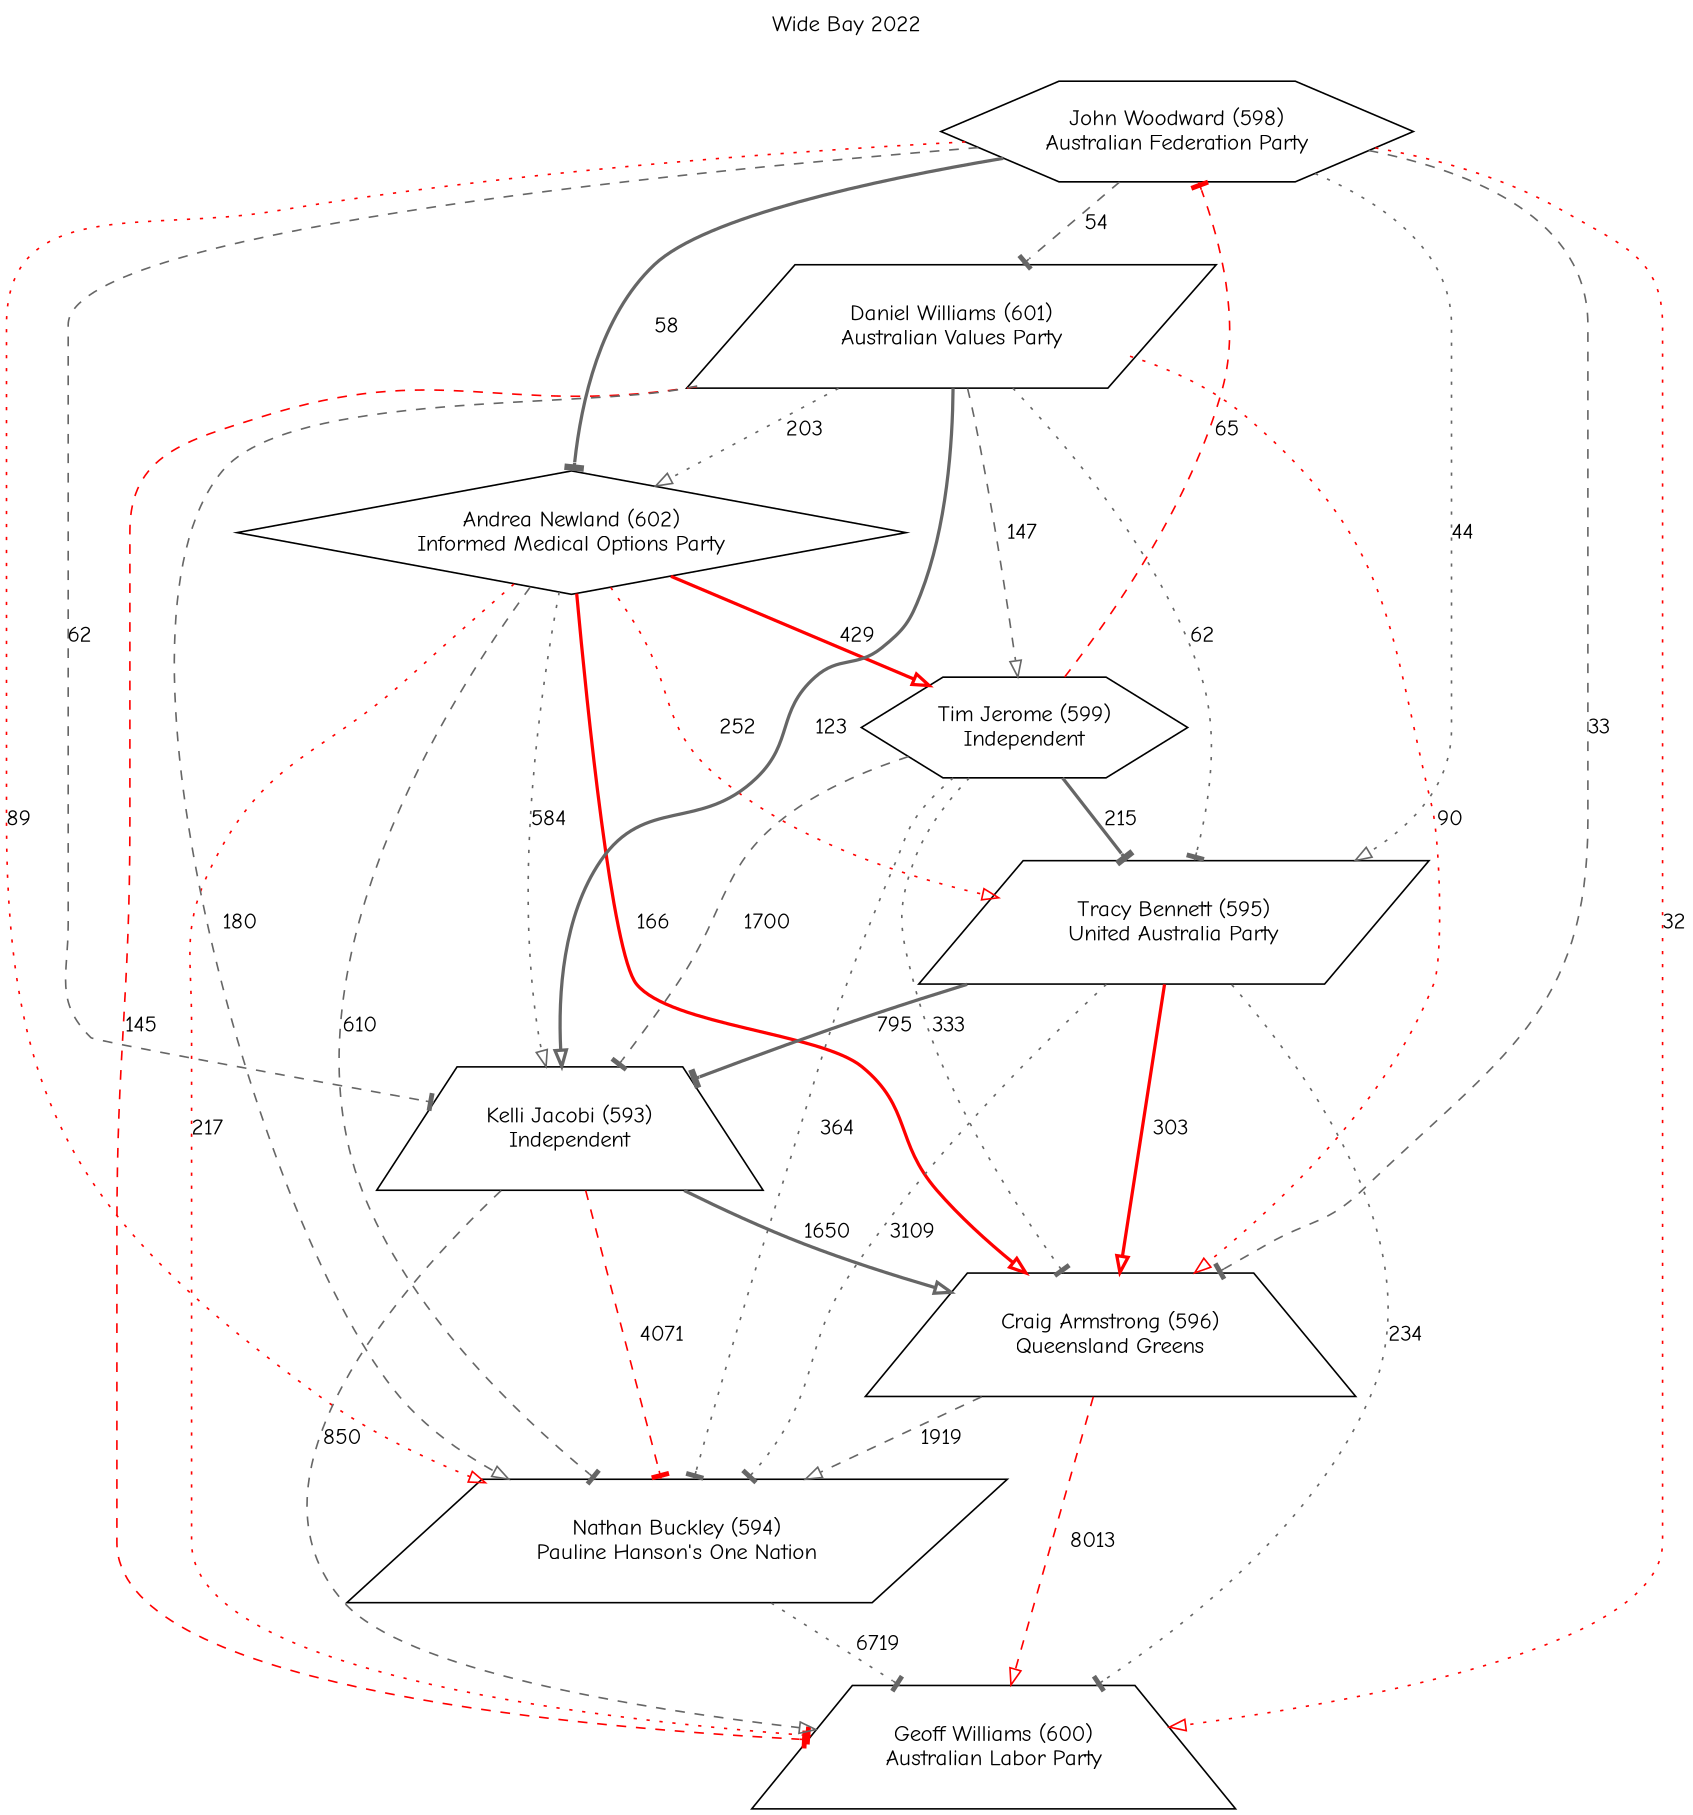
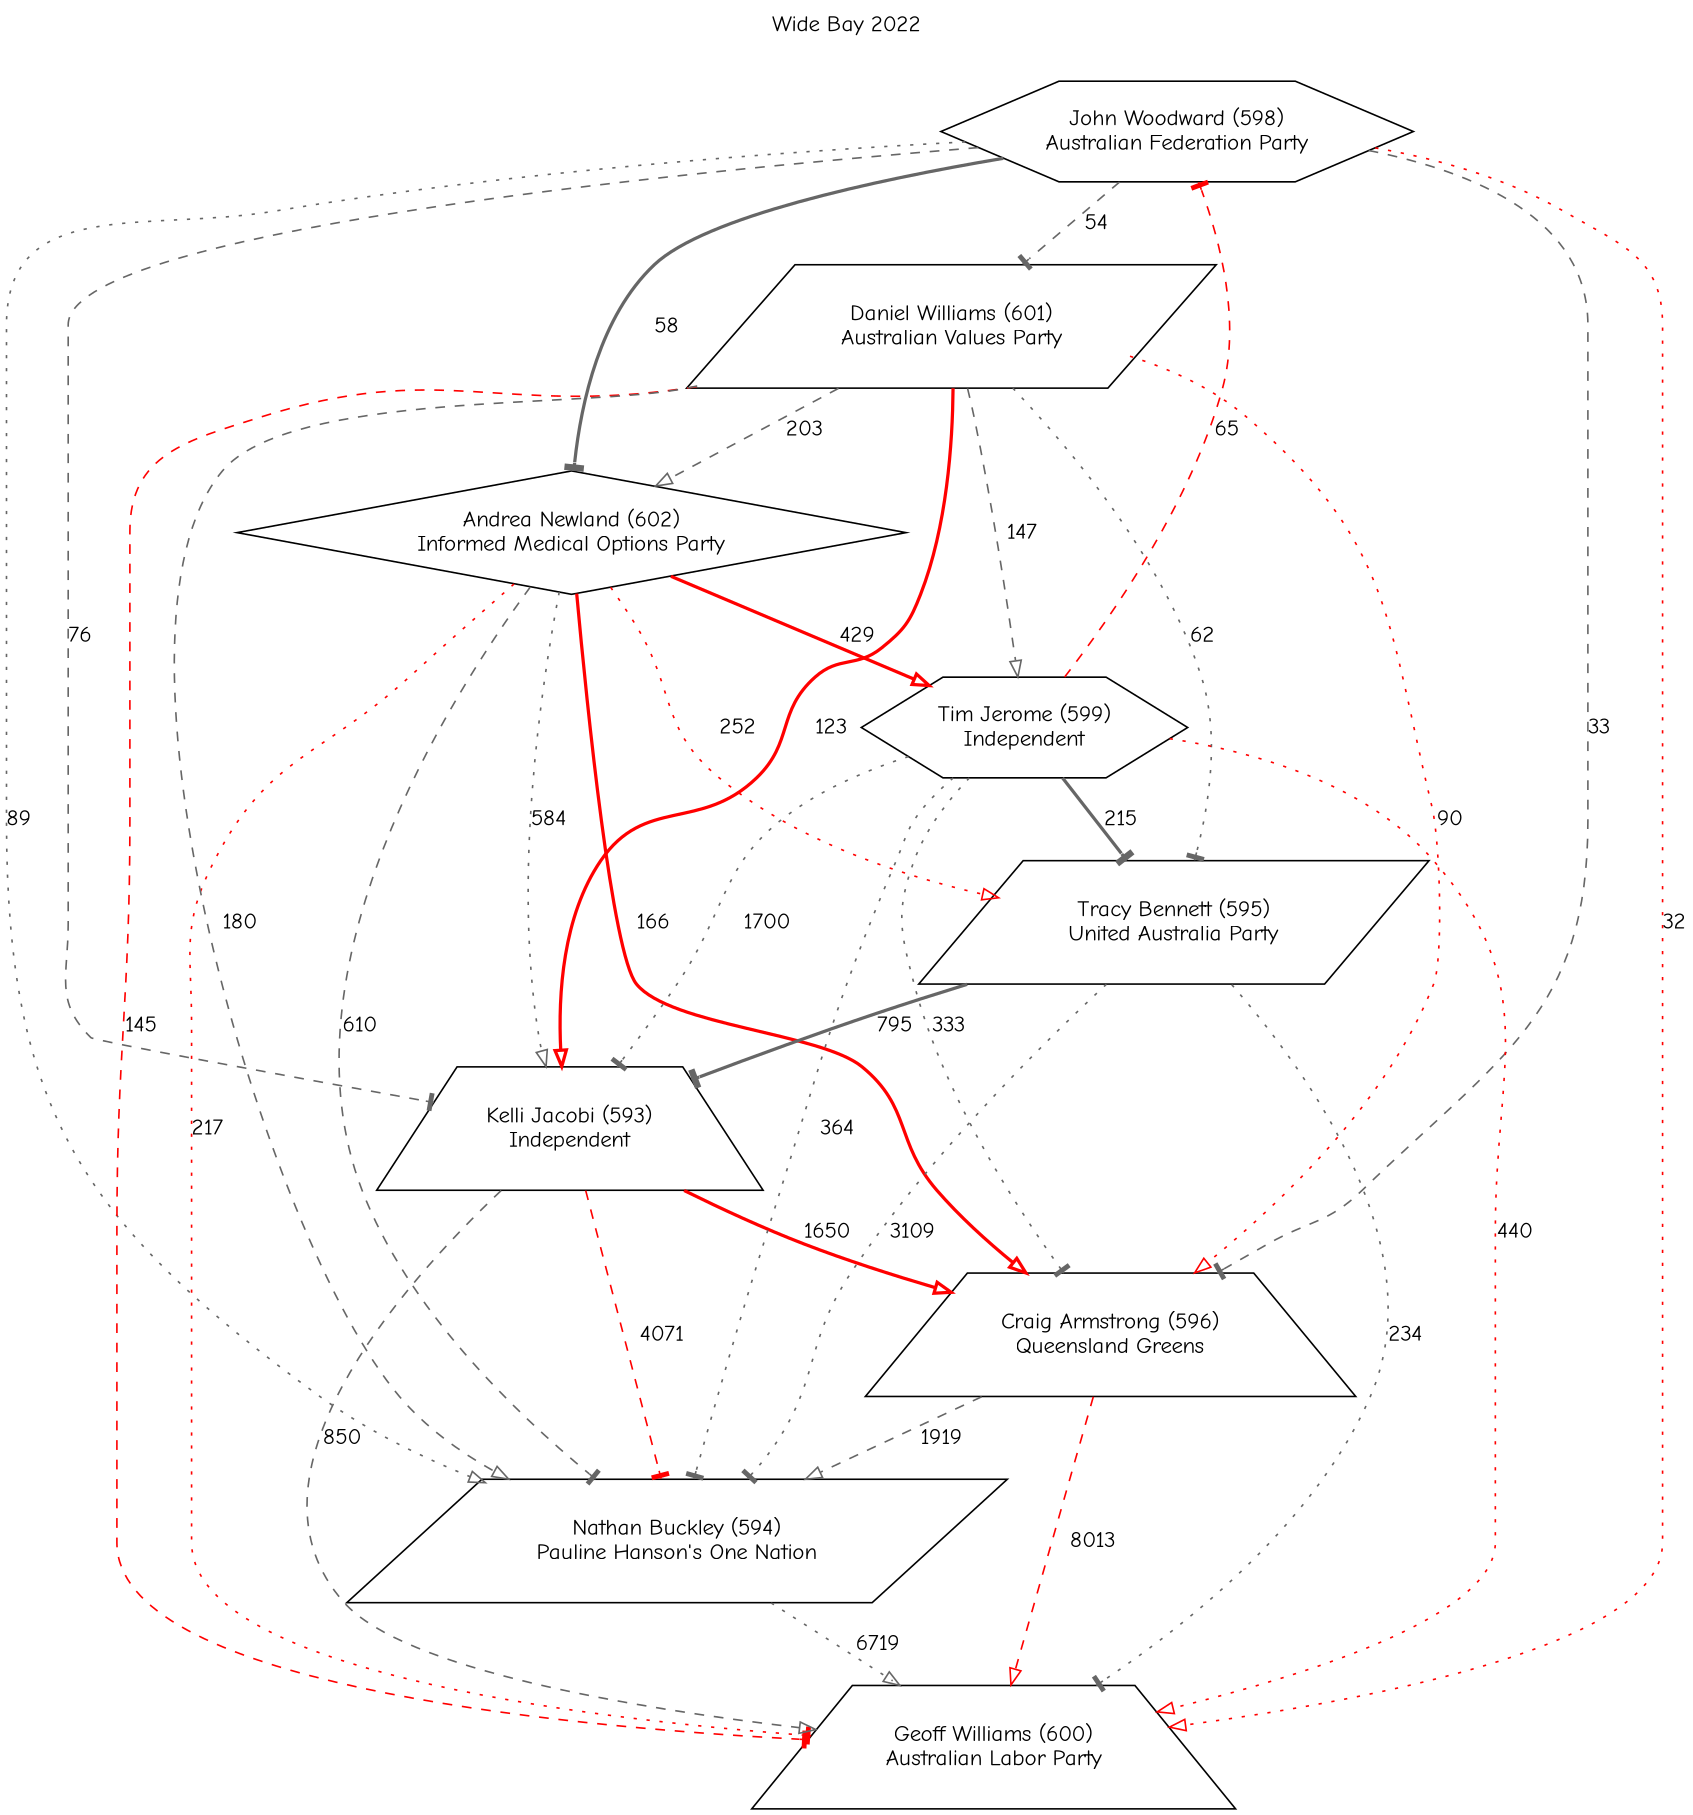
edge "Daniel Williams (601) Australian Values Party" -> "Andrea Newland (602) Informed Medical Options Party": style dotted -> dashed
edge "John Woodward (598) Australian Federation Party" -> "Nathan Buckley (594) Pauline Hanson's One Nation": color red -> gray40
edge "John Woodward (598) Australian Federation Party" -> "Tracy Bennett (595) United Australia Party": removed, label "44"
edge "John Woodward (598) Australian Federation Party" -> "Kelli Jacobi (593) Independent": label "62" -> "76"
edge "Daniel Williams (601) Australian Values Party" -> "Kelli Jacobi (593) Independent": color gray40 -> red
edge "Tim Jerome (599) Independent" -> "Kelli Jacobi (593) Independent": style dashed -> dotted
edge "Tracy Bennett (595) United Australia Party" -> "Craig Armstrong (596) Queensland Greens": removed, label "303"
edge "Tim Jerome (599) Independent" -> "Geoff Williams (600) Australian Labor Party": added, label "440"
edge "Kelli Jacobi (593) Independent" -> "Craig Armstrong (596) Queensland Greens": color gray40 -> red
edge "Nathan Buckley (594) Pauline Hanson's One Nation" -> "Geoff Williams (600) Australian Labor Party": arrowhead tee -> onormal
